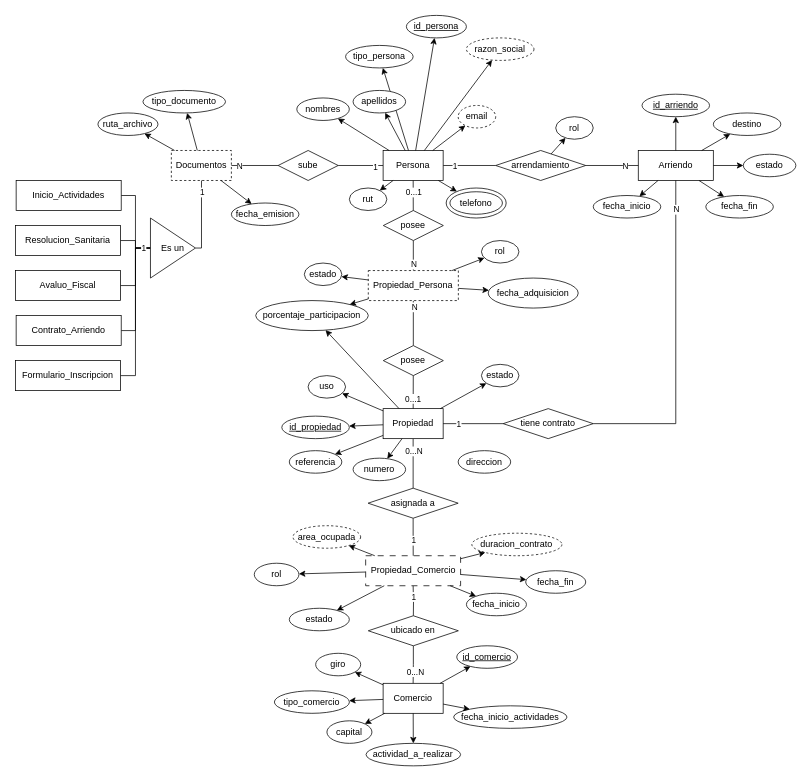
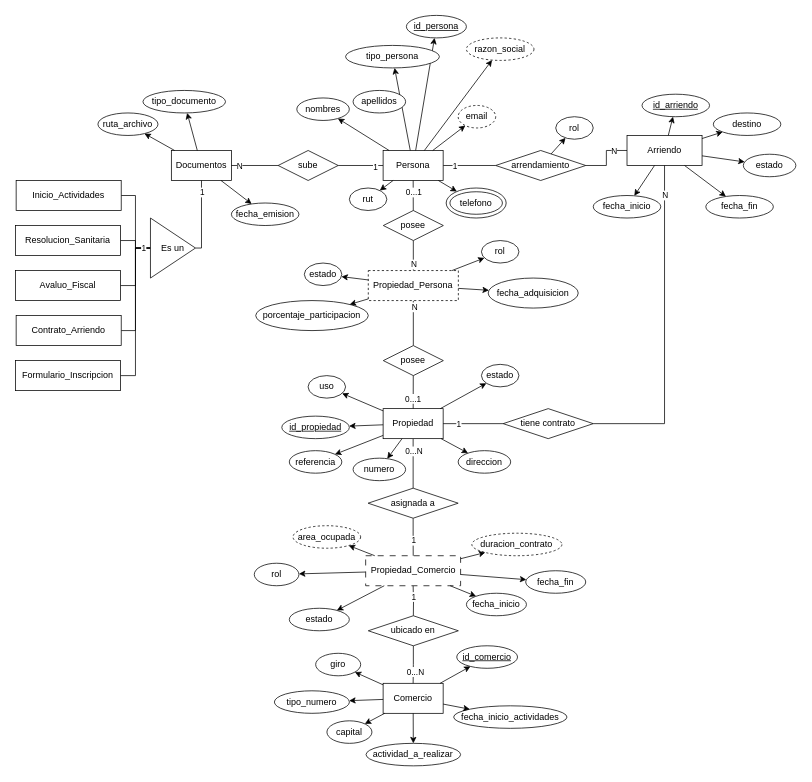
node "tipo_persona": size 68x23 -> 94x23
edge "Persona" -> "apellidos": removed
node "Documentos": style dashed -> solid
node "Arriendo": moved (675, 165) -> (664, 150)
edge "Propiedad" -> "porcentaje_participacion": now "Propiedad" -> "direccion"
node "tipo_comercio": label "tipo_comercio" -> "tipo_numero"
